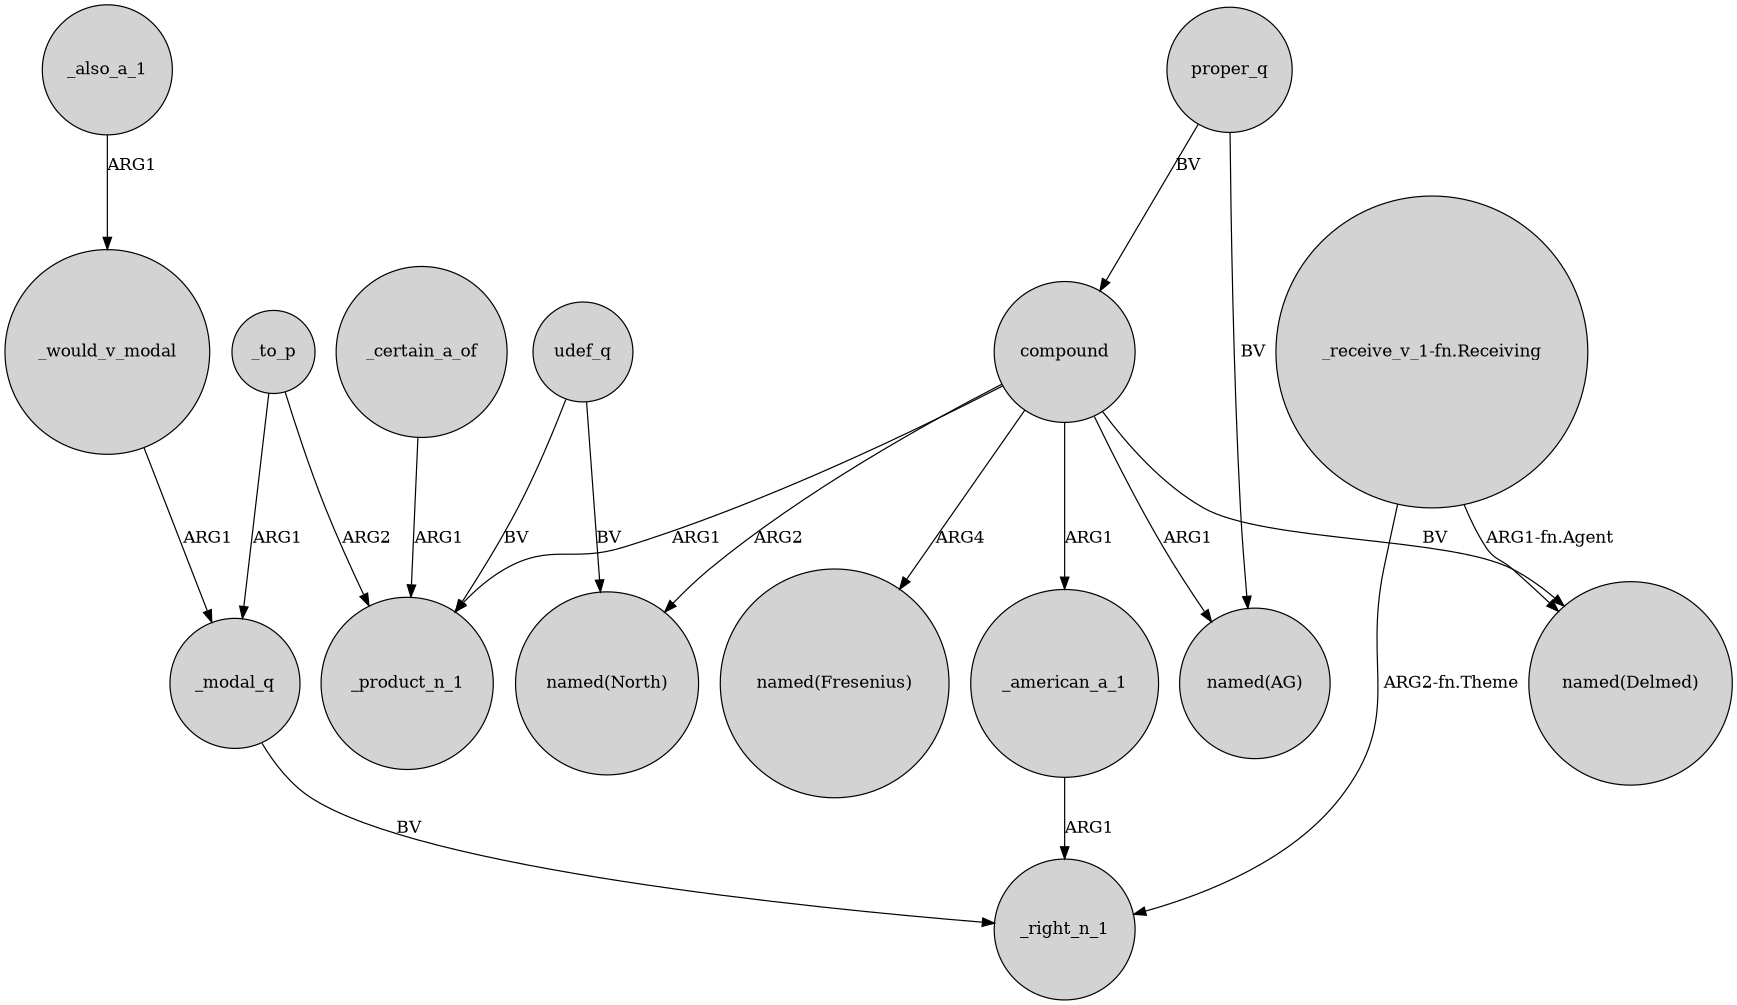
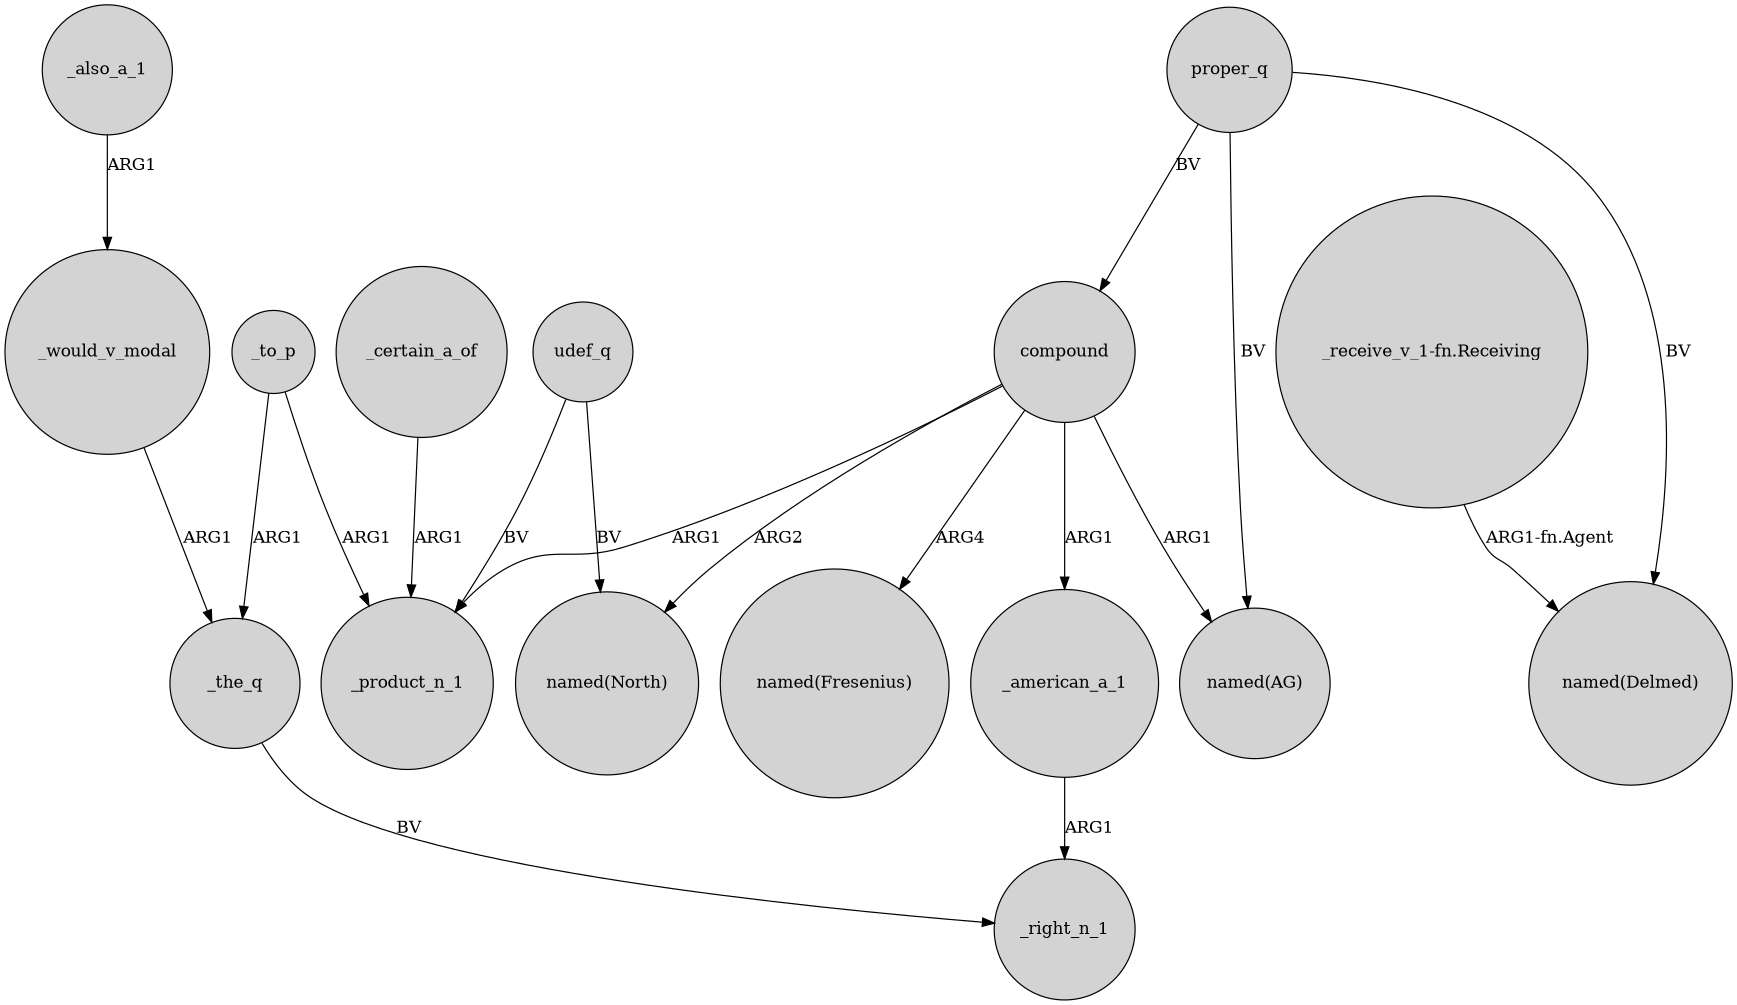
edge "compound" -> "named(Delmed)": now "proper_q" -> "named(Delmed)"
edge "_to_p" -> "_product_n_1": label "ARG2" -> "ARG1"
node "_modal_q": label "_modal_q" -> "_the_q"
edge "_receive_v_1-fn.Receiving" -> "_right_n_1": removed, label "ARG2-fn.Theme"
